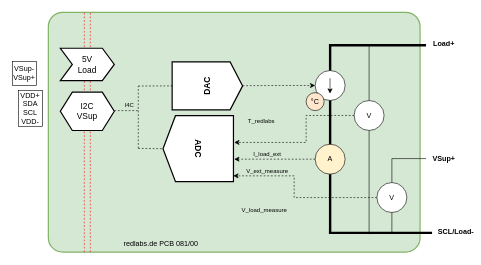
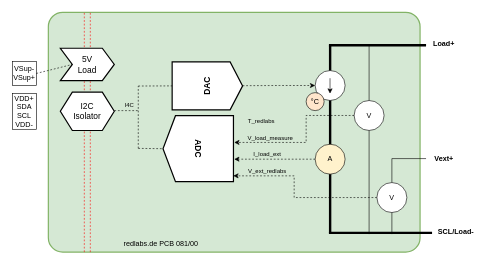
edge "5V Load" -- "VSup- VSup+": added
node "VDD+ SDA SCL VDD-": moved (30, 108) -> (24, 111)
node "I2C VSup": label "I2C VSup" -> "I2C Isolator"
node "VSup+": label "VSup+" -> "Vext+"
node "V_ext_measure": label "V_ext_measure" -> "V_ext_redlabs"
node "V_load_measure": moved (264, 210) -> (270, 138)
